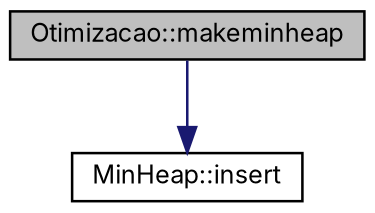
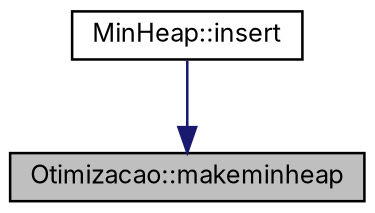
edge "Otimizacao::makeminheap" -> "MinHeap::insert": reversed
